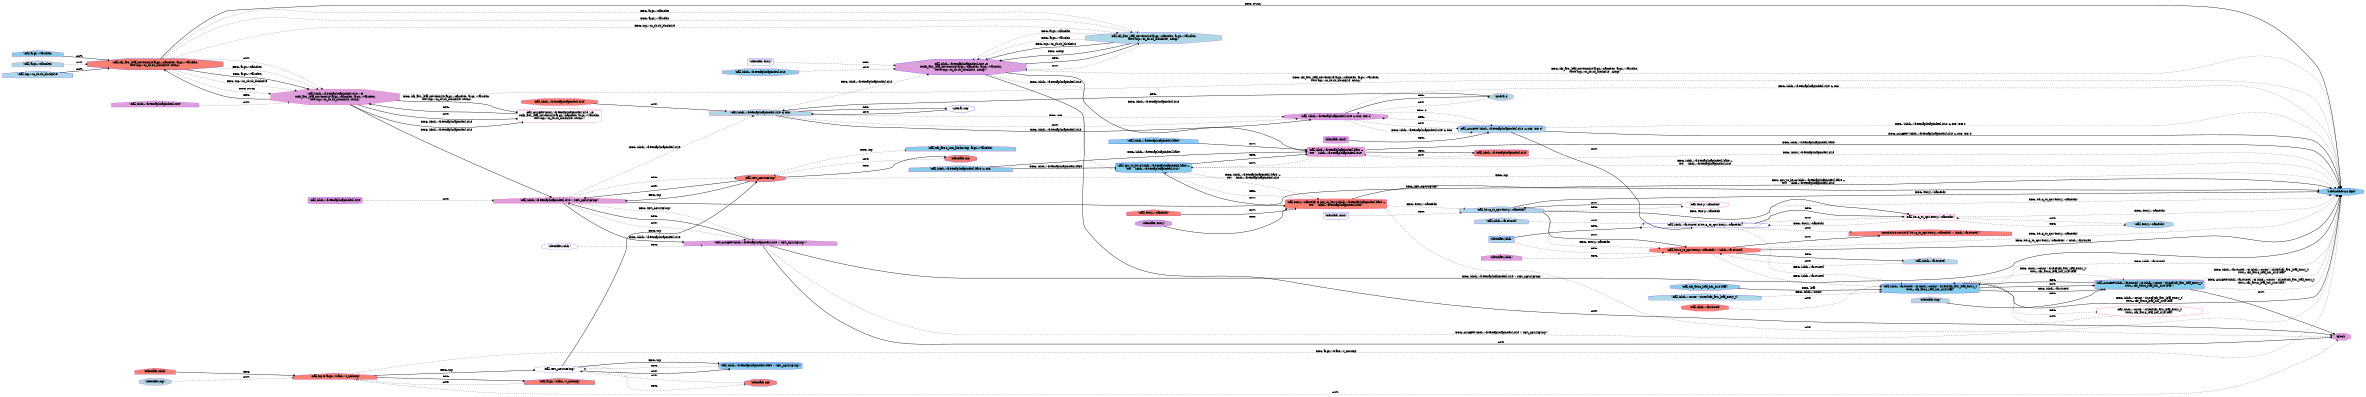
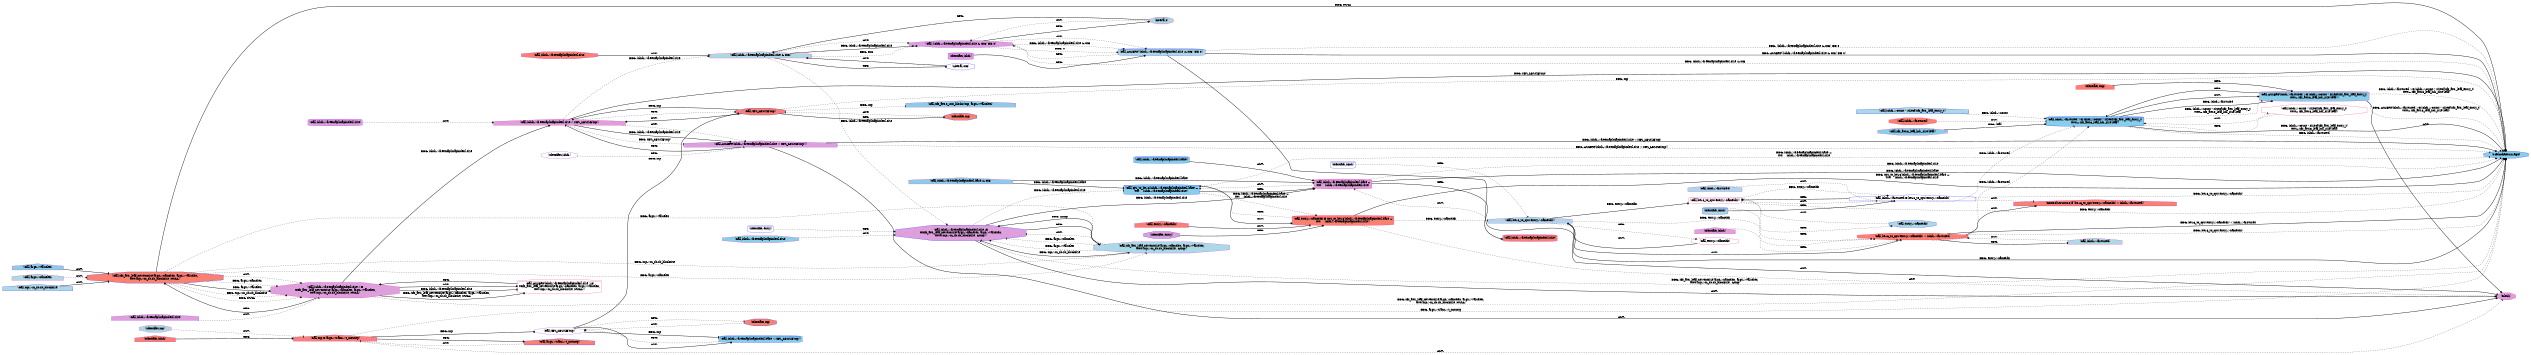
node "(Call,ichdr->freemap[mapindex].base)": shape house -> cylinder
edge "(Call,ASSERT((ichdr->freemap[mapindex].size & 0x3) == 0))" -> "(Call,ichdr->firstused = be16_to_cpu(entry->nameidx))": now "(Call,ASSERT((ichdr->freemap[mapindex].size & 0x3) == 0))" -> "(Block,)"
node "(Identifier,tmp)": fillcolor lightblue -> salmon
